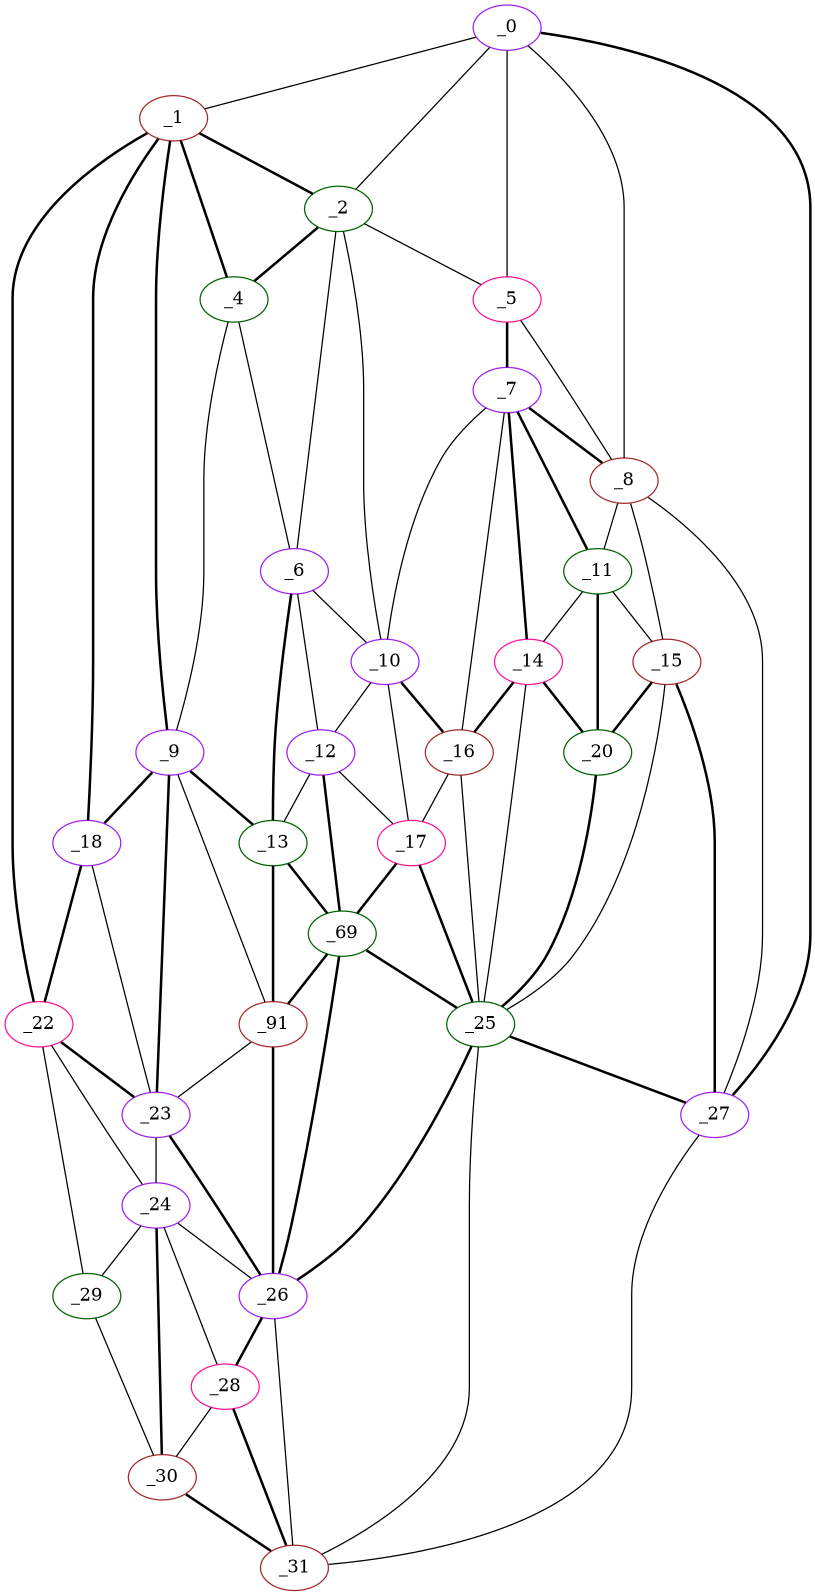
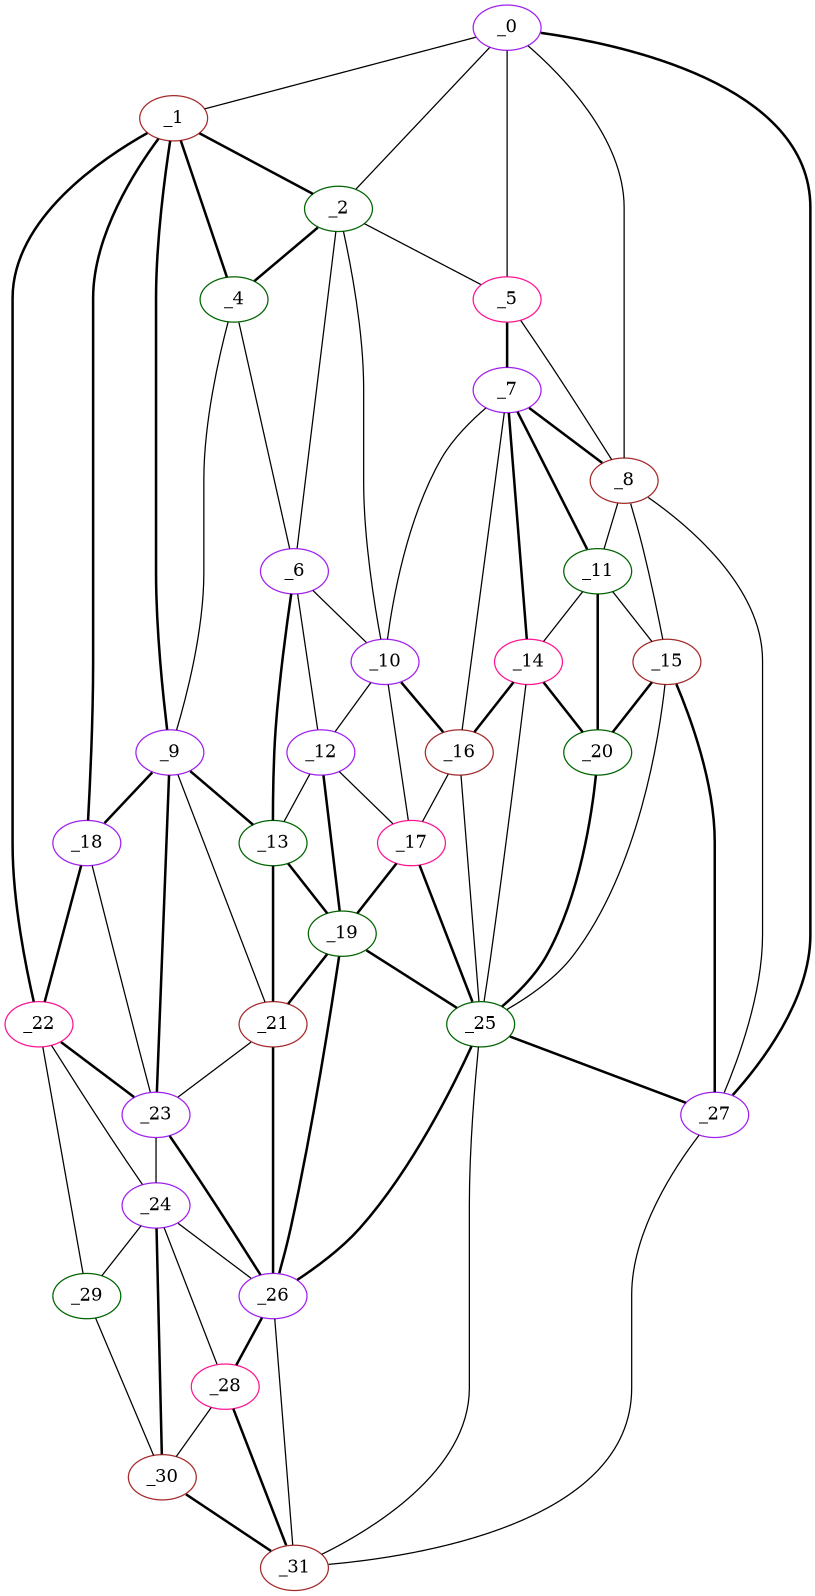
node "_69": label "_69" -> "_19"
node "_91": label "_91" -> "_21"
